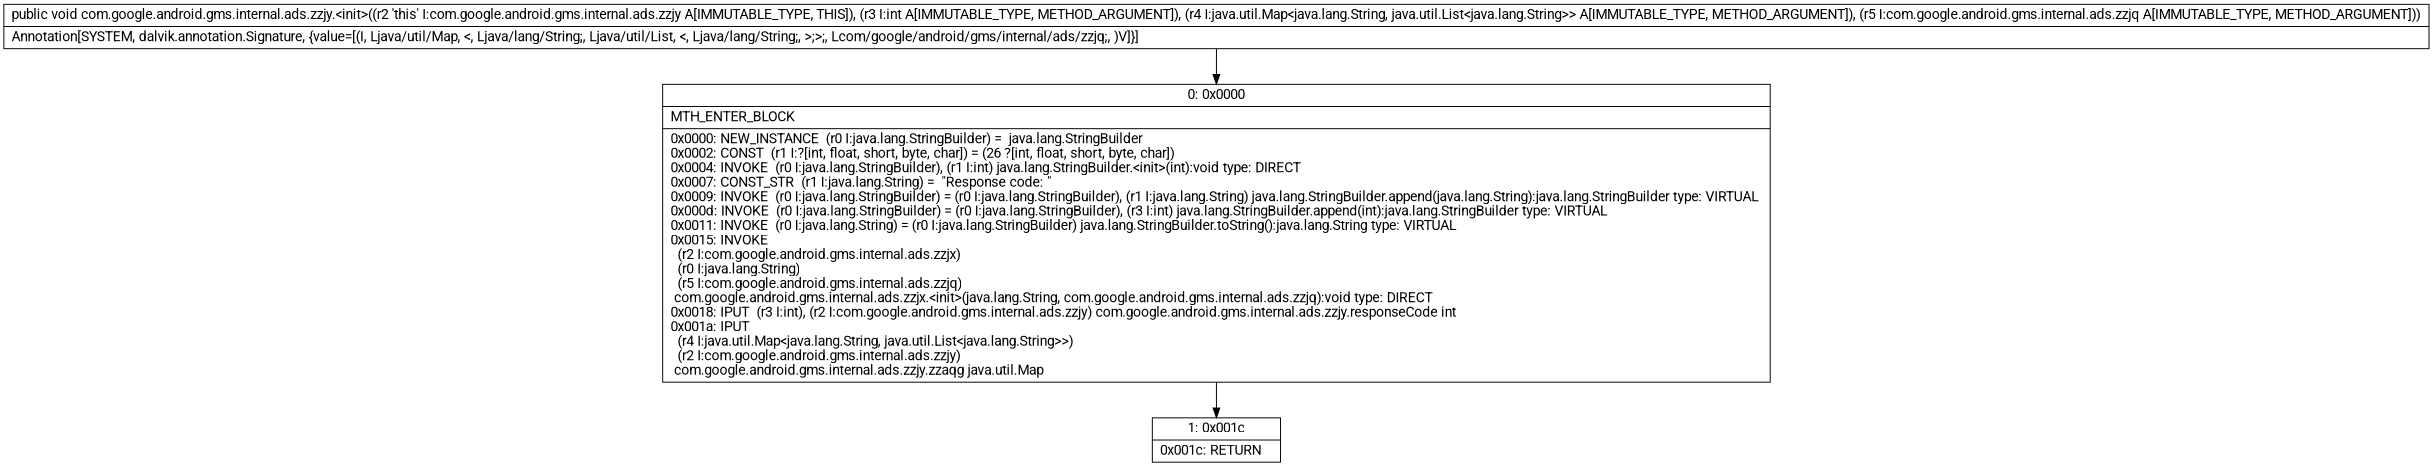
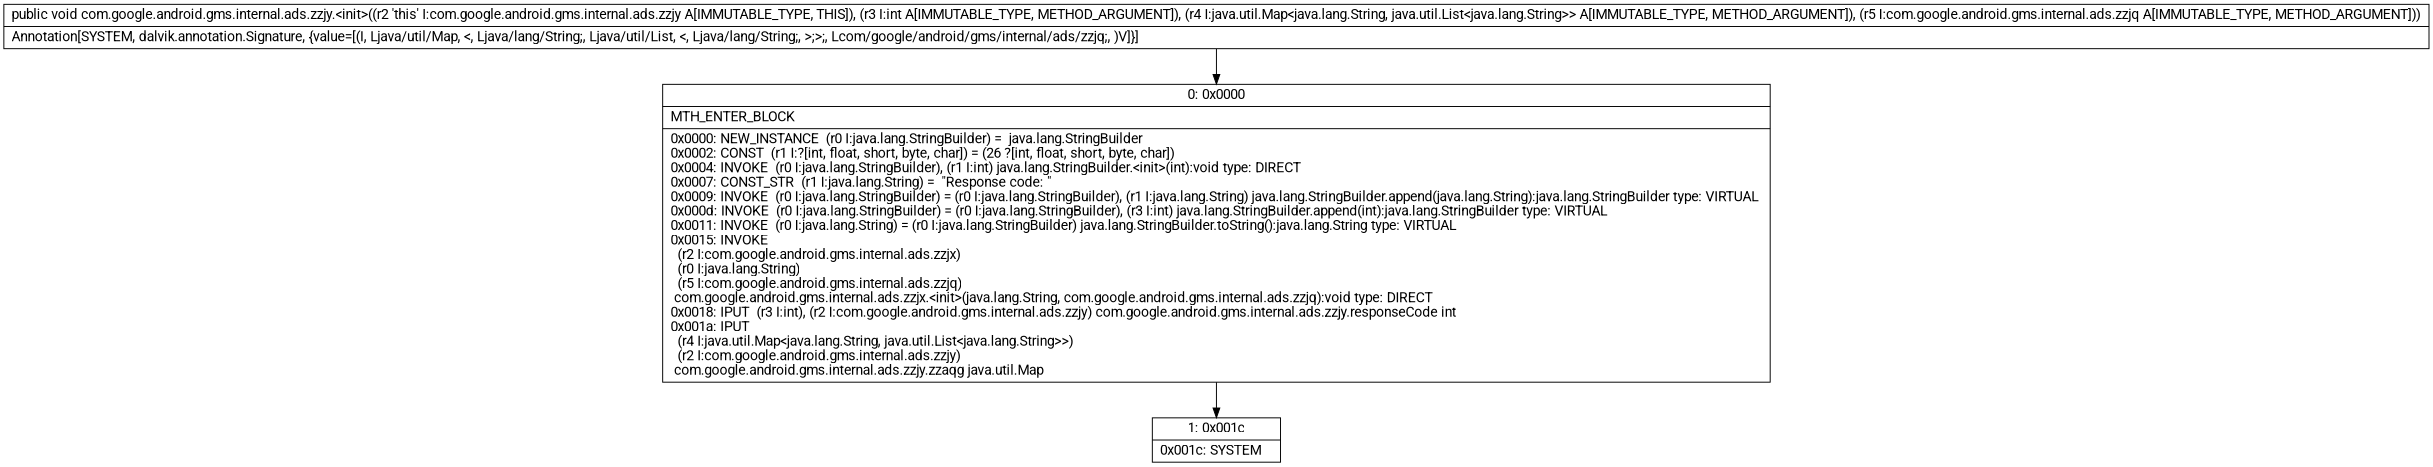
node "1: 0x001c": text "0x001c: RETURN" -> "0x001c: SYSTEM"
